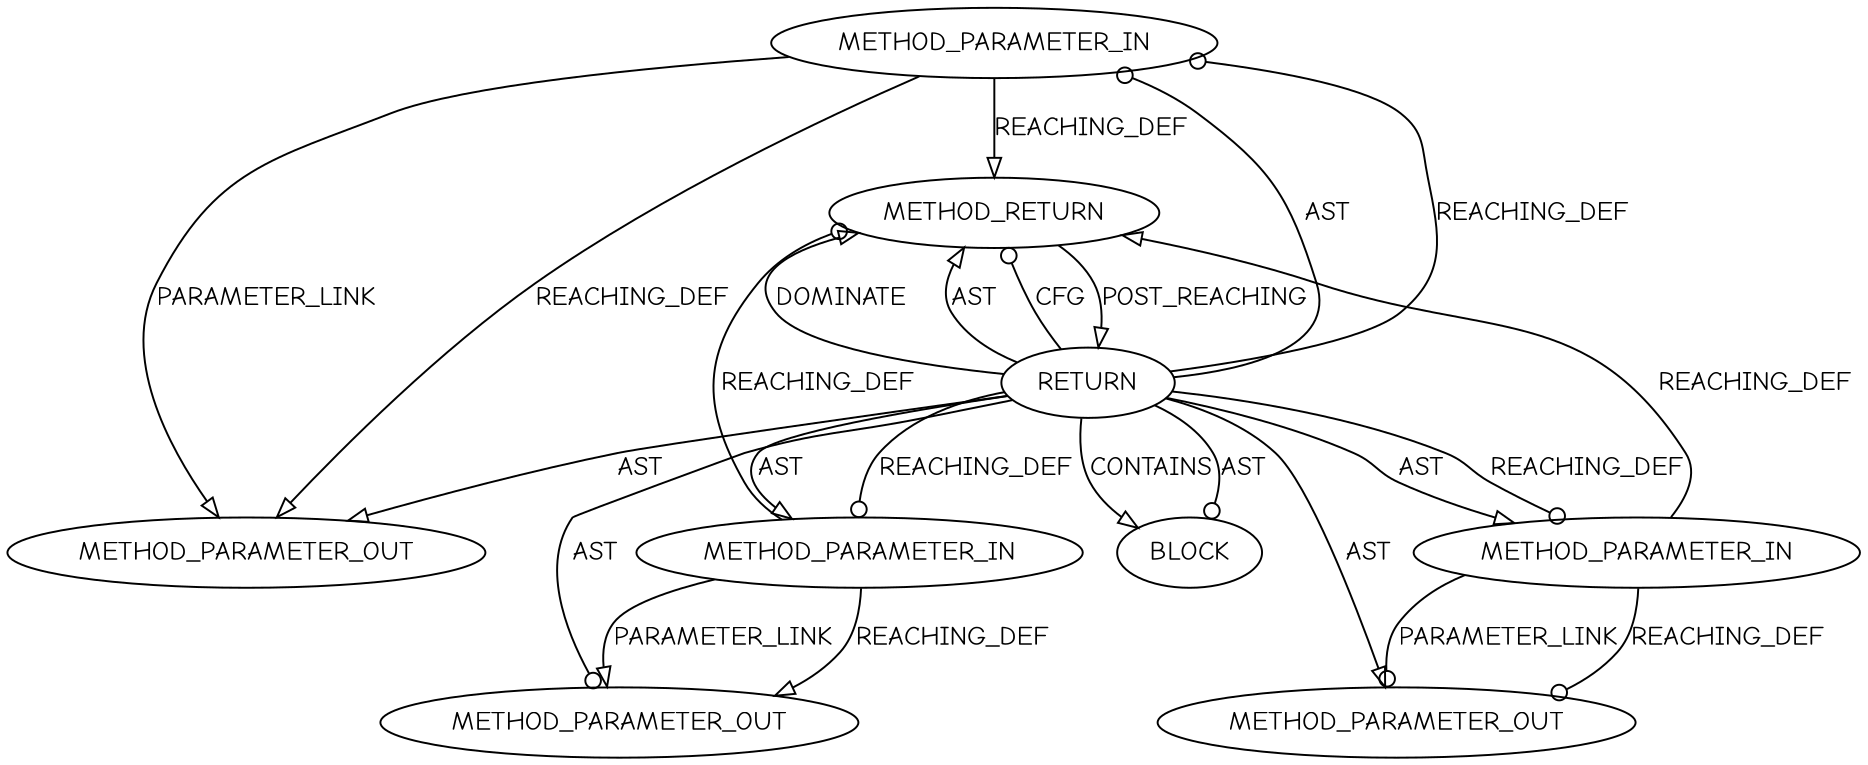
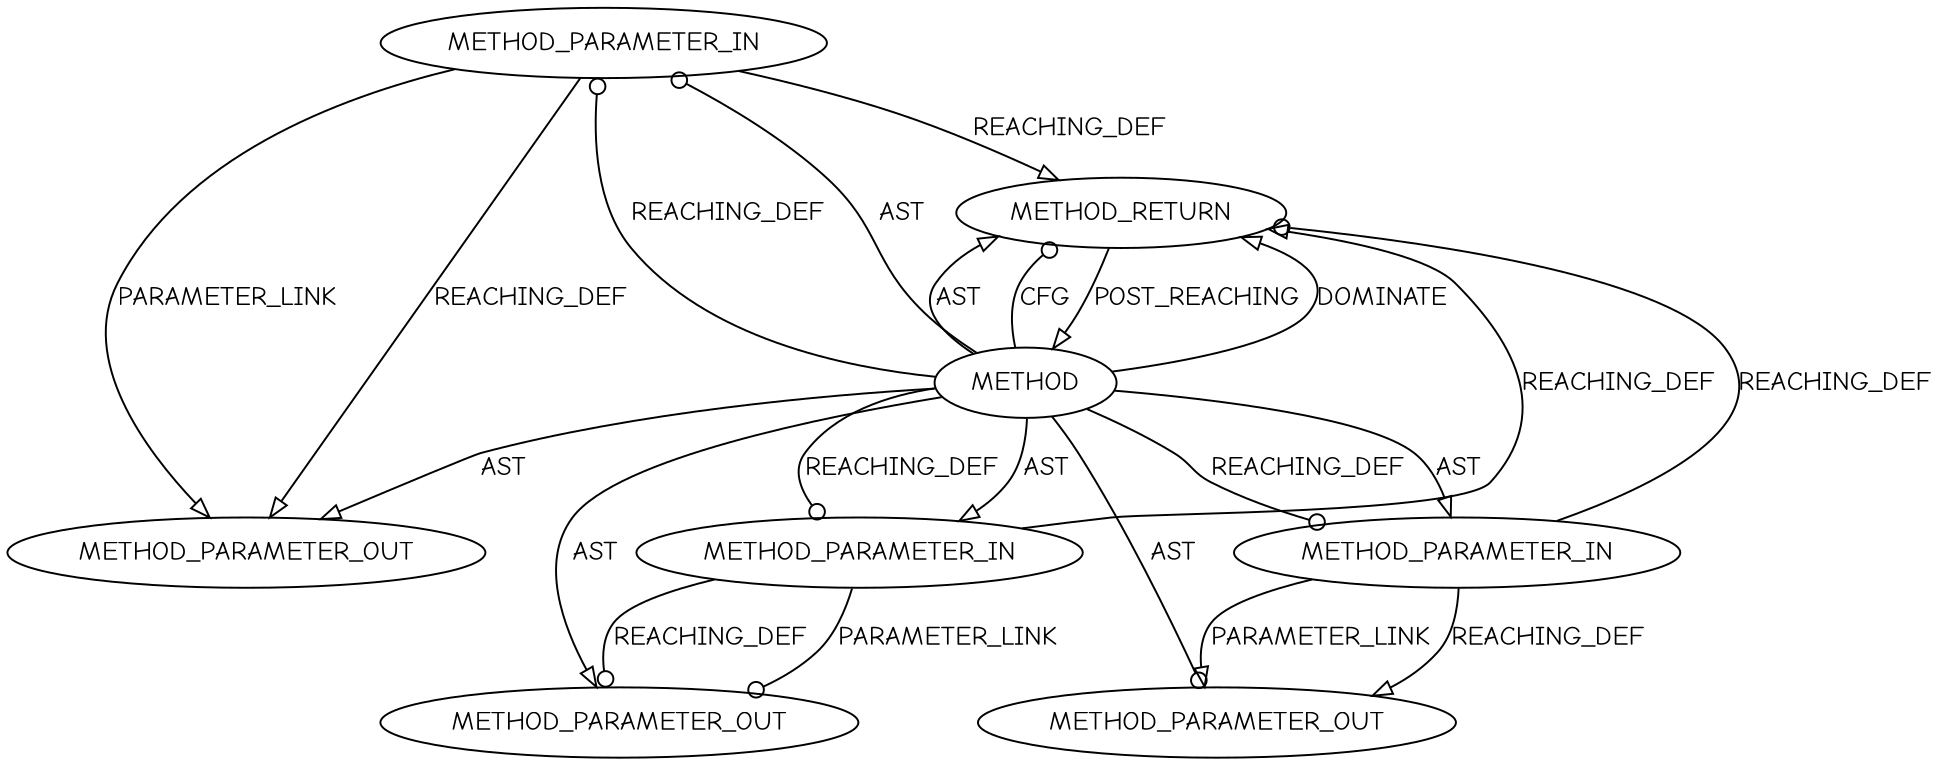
node "RETURN": label "RETURN" -> "METHOD"
node "BLOCK": removed
